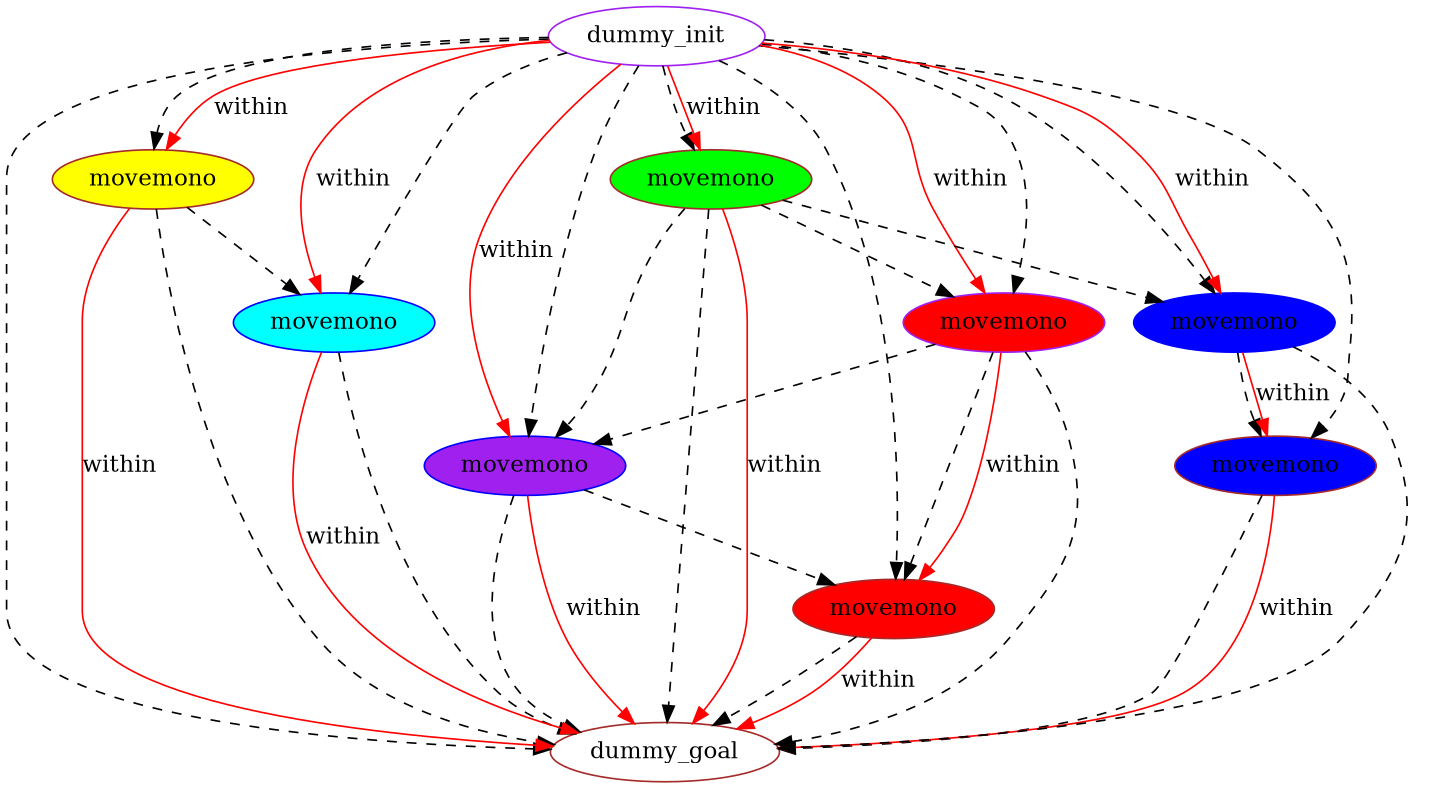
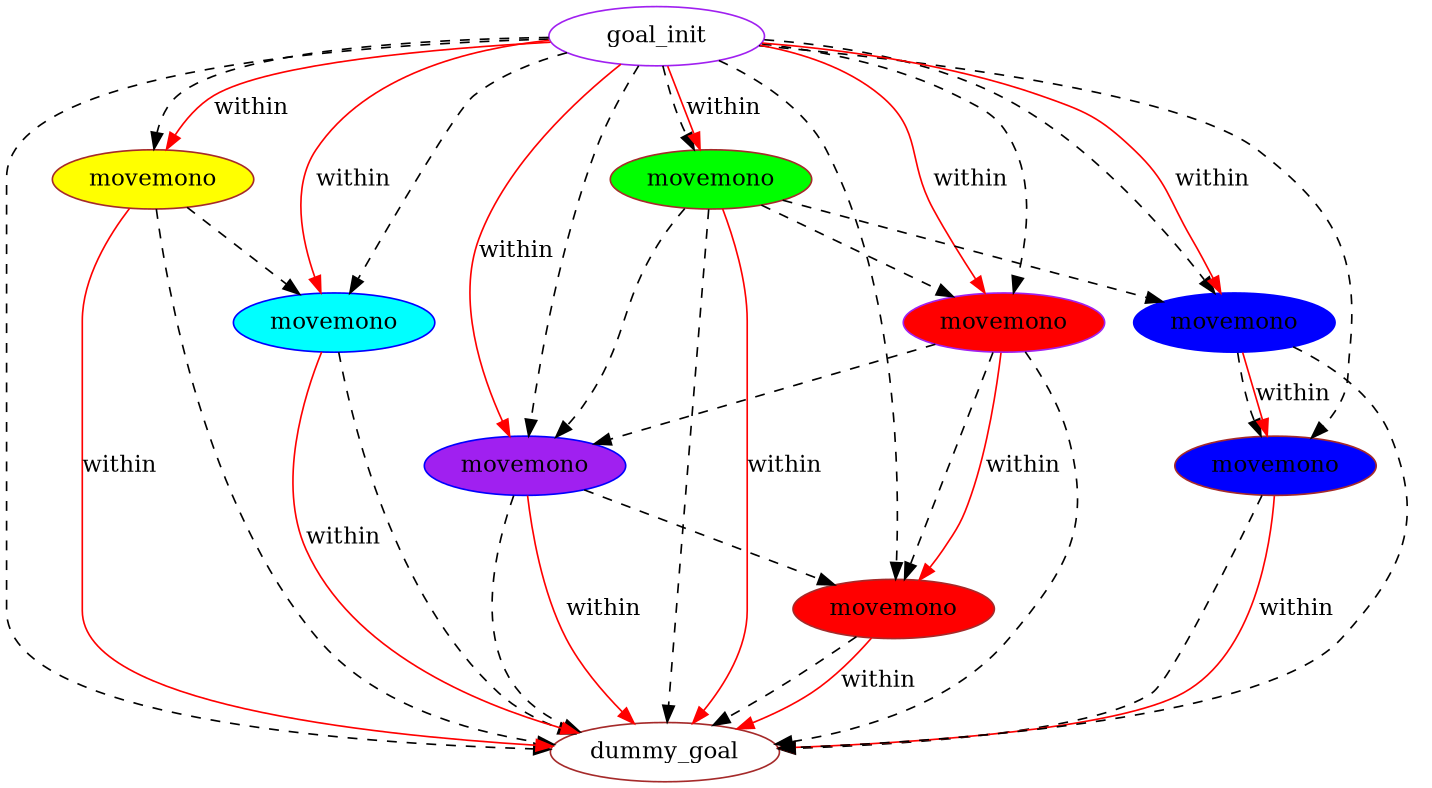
node "dummy_init": label "dummy_init" -> "goal_init"
